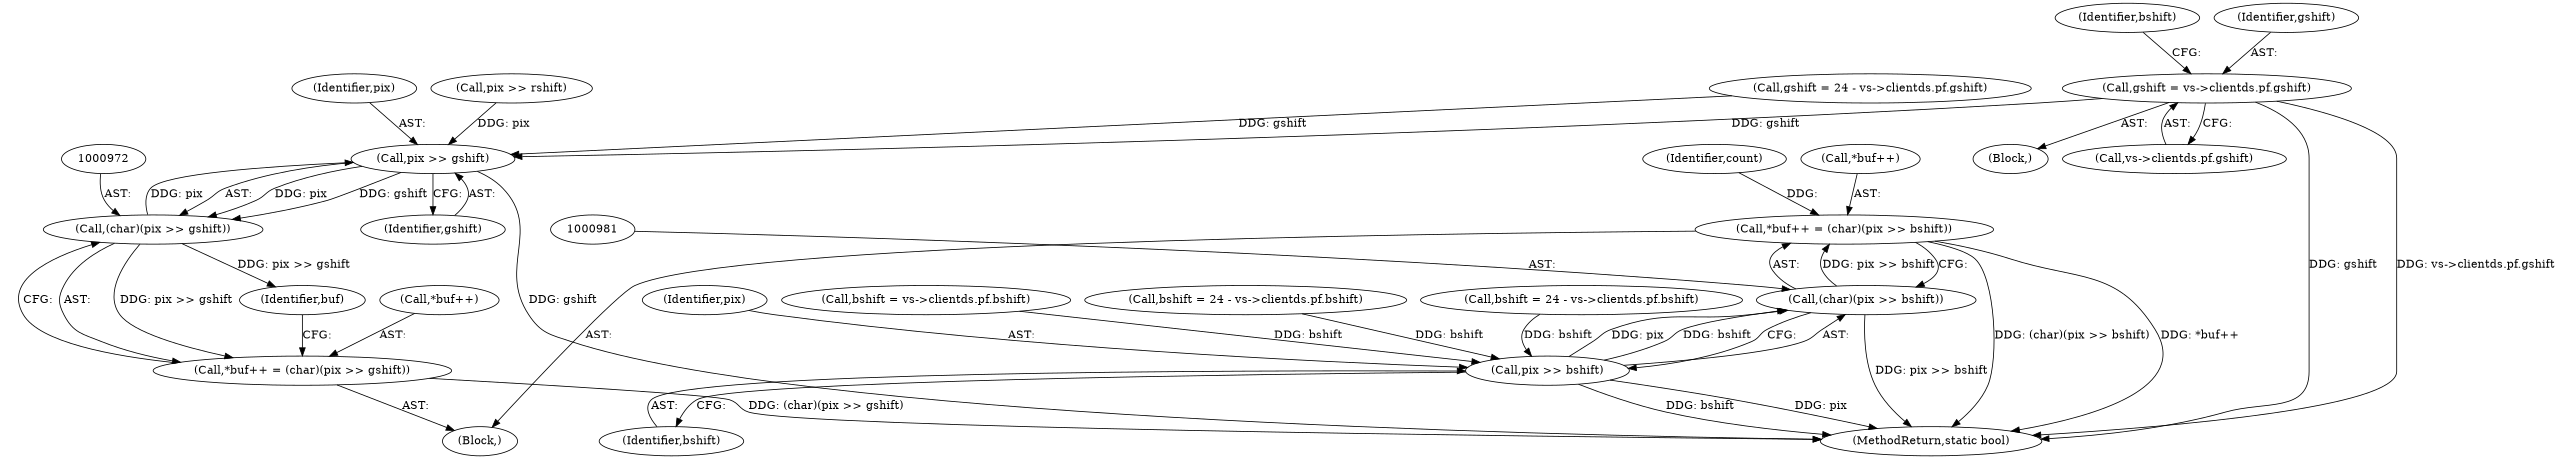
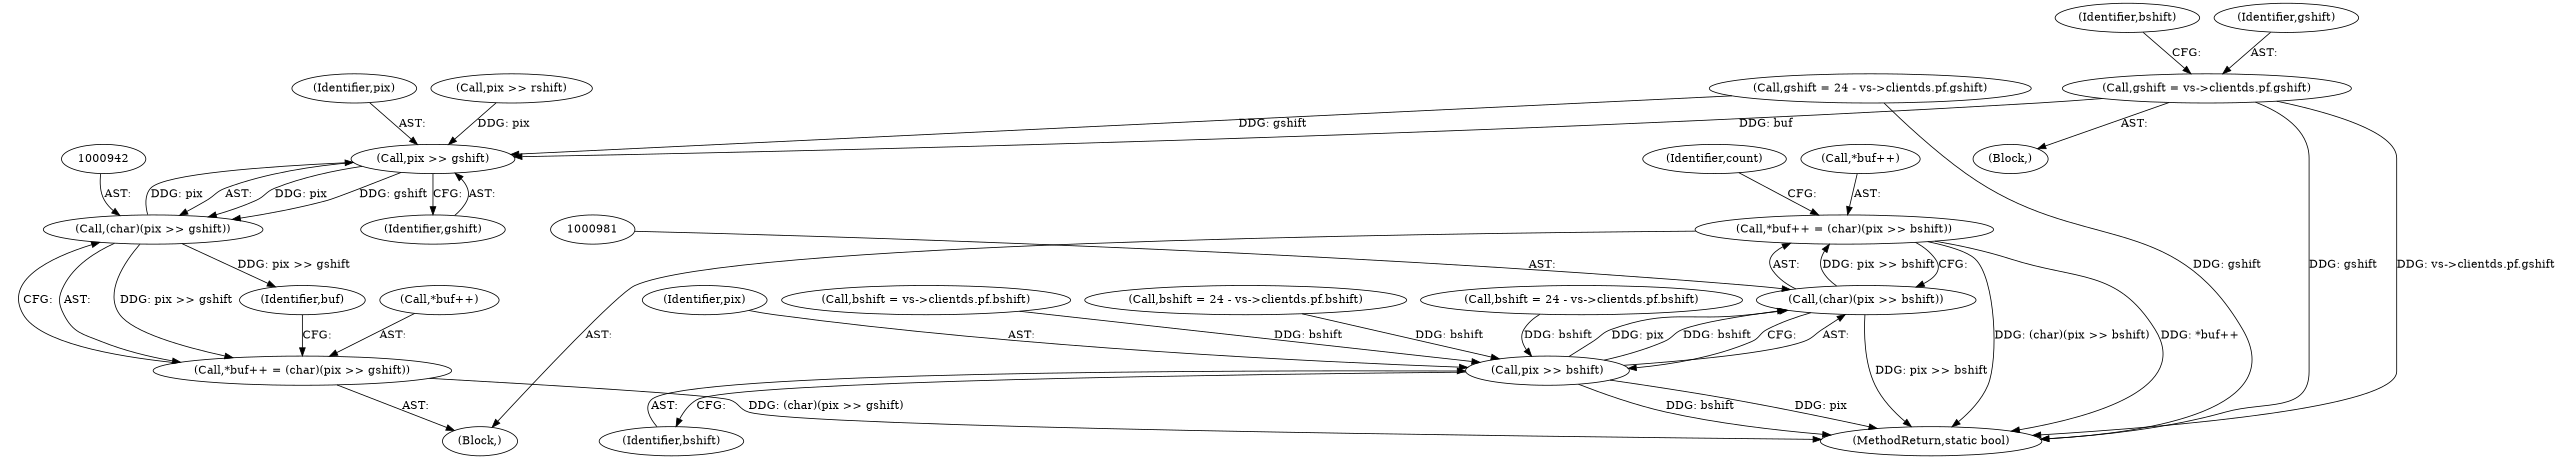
edge "(Call,gshift = vs->clientds.pf.gshift)" -> "(Call,pix >> gshift)": label "DDG: gshift" -> "DDG: buf"
node "1000972": label "1000972" -> "1000942"
node "(Call,vs->clientds.pf.gshift)": removed
edge "(Identifier,count)" -> "(Call,*buf++ = (char)(pix >> bshift))": label "DDG: " -> "CFG: "
edge "(Call,pix >> gshift)" -> "(MethodReturn,static bool)": now "(Call,gshift = 24 - vs->clientds.pf.gshift)" -> "(MethodReturn,static bool)"
